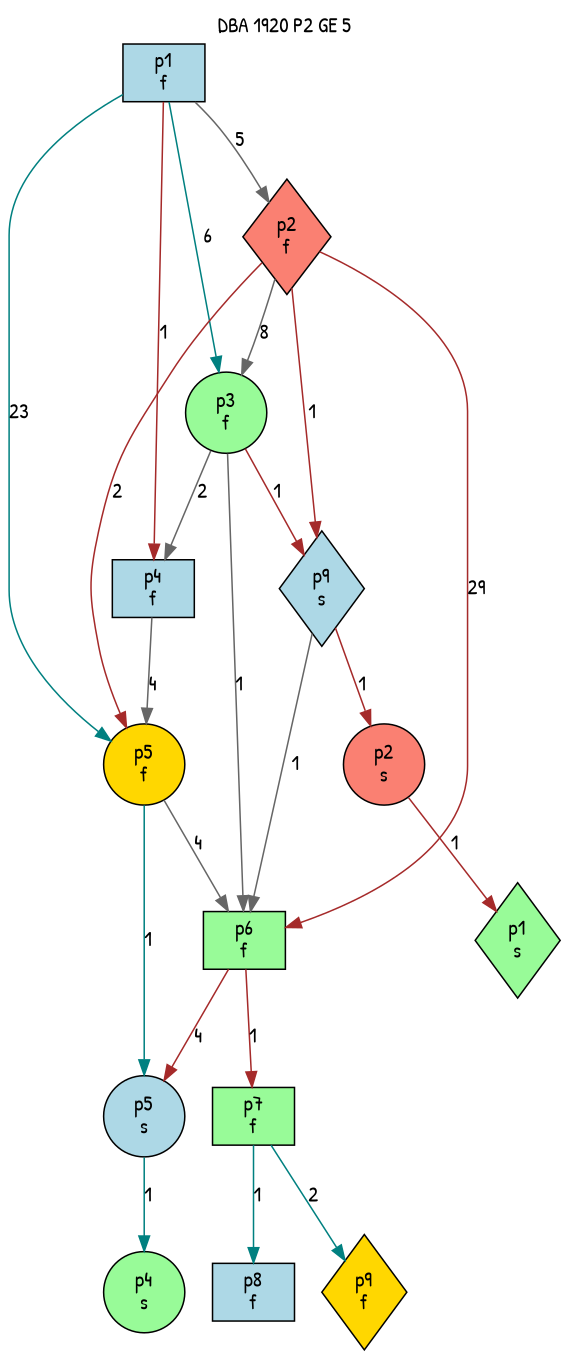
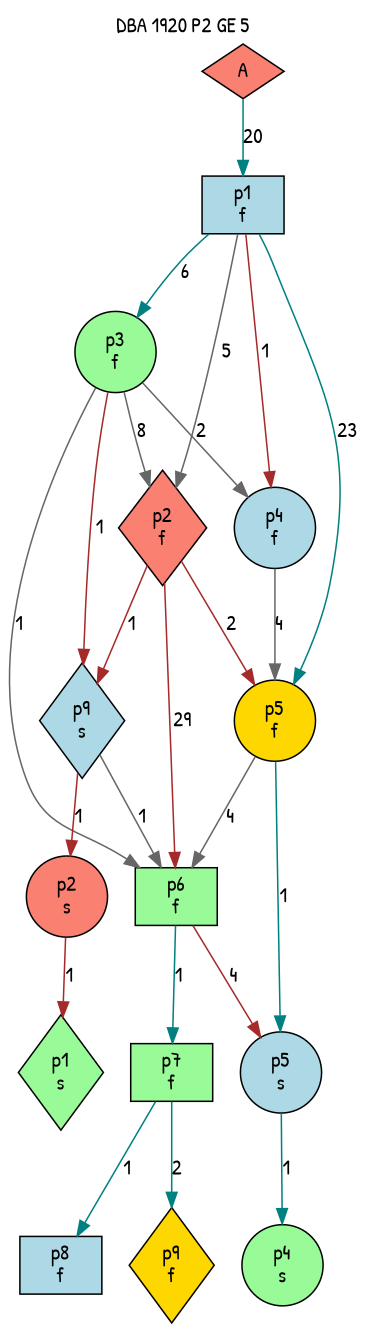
node "A": added
edge "p2 f" -> "p3 f": reversed
node "p4 f": shape box -> circle
edge "p6 f" -> "p7 f": color brown -> teal
